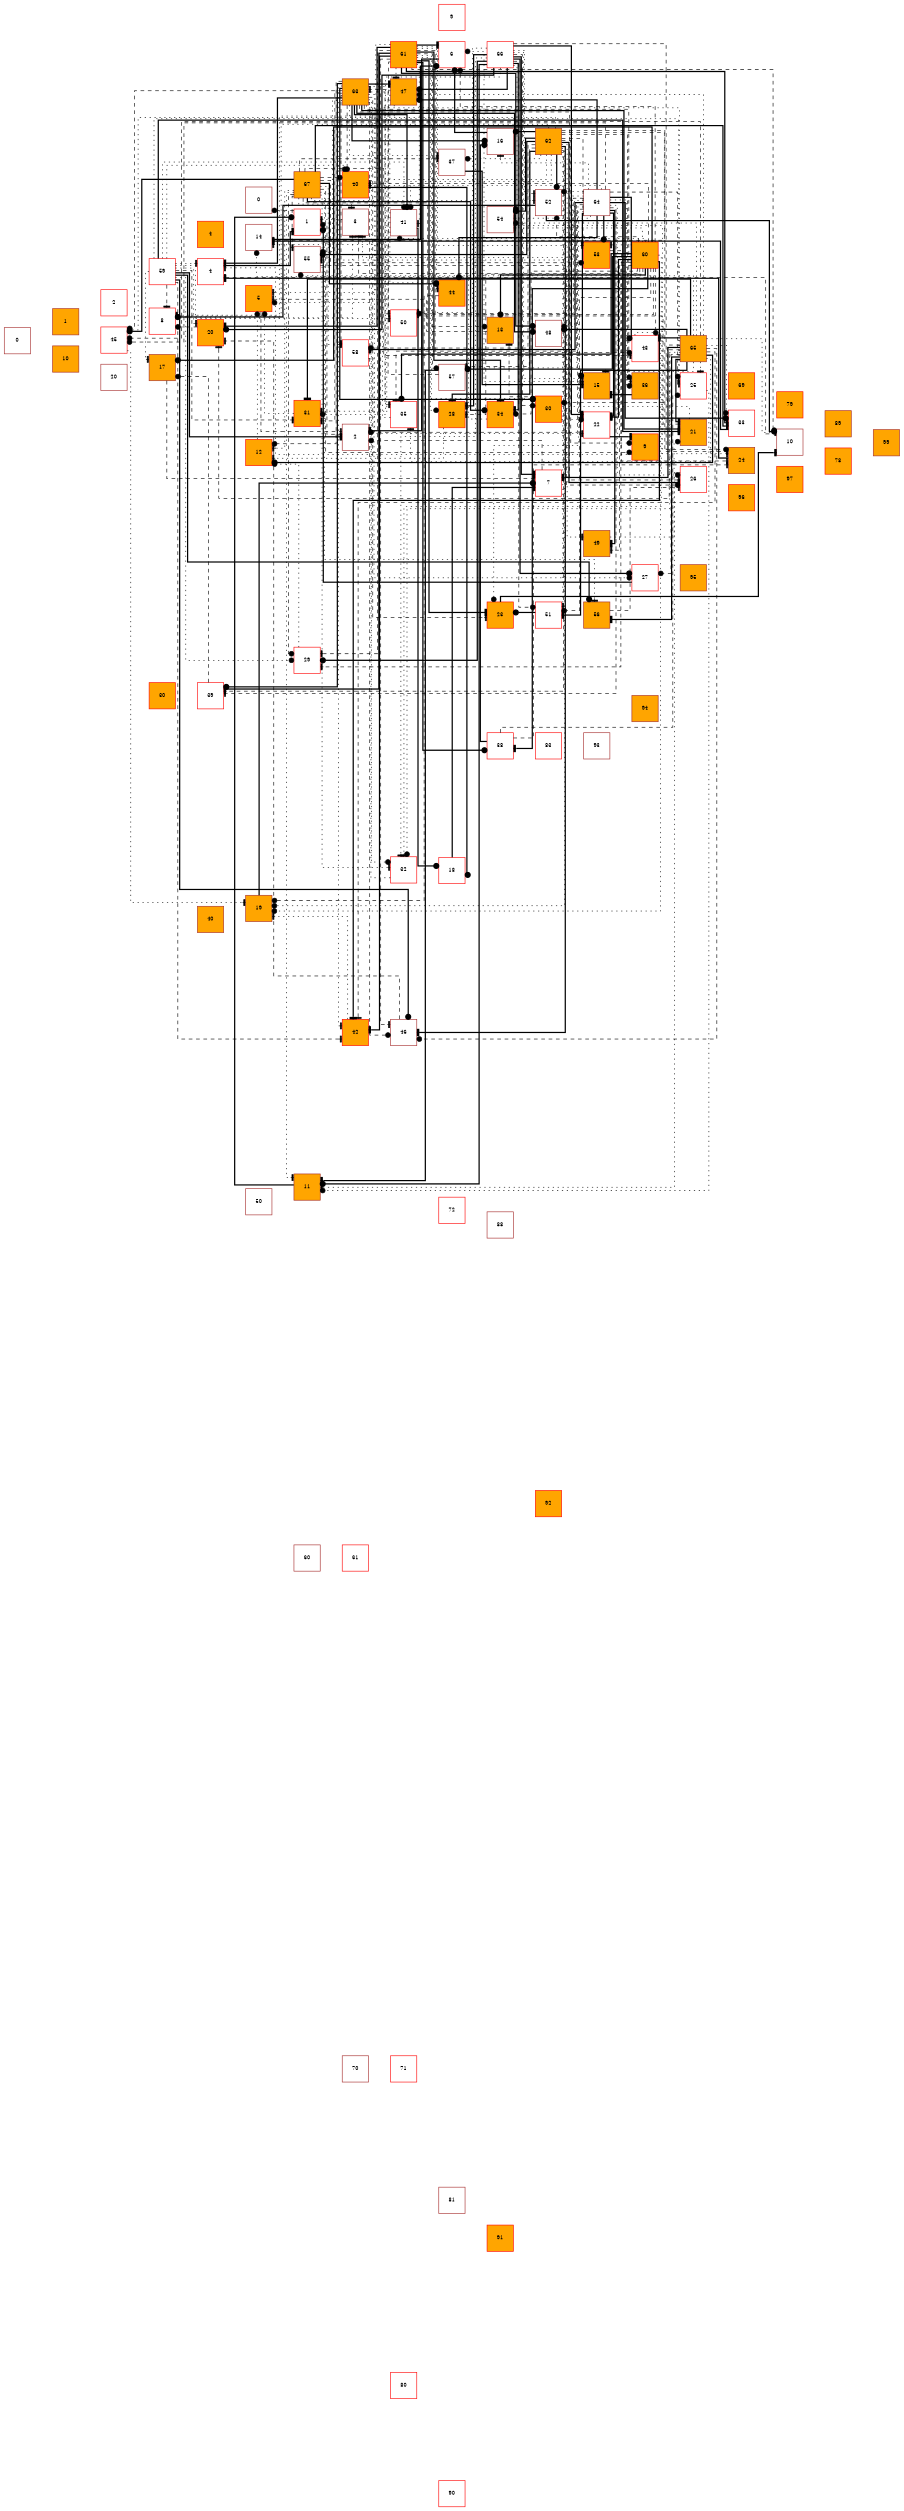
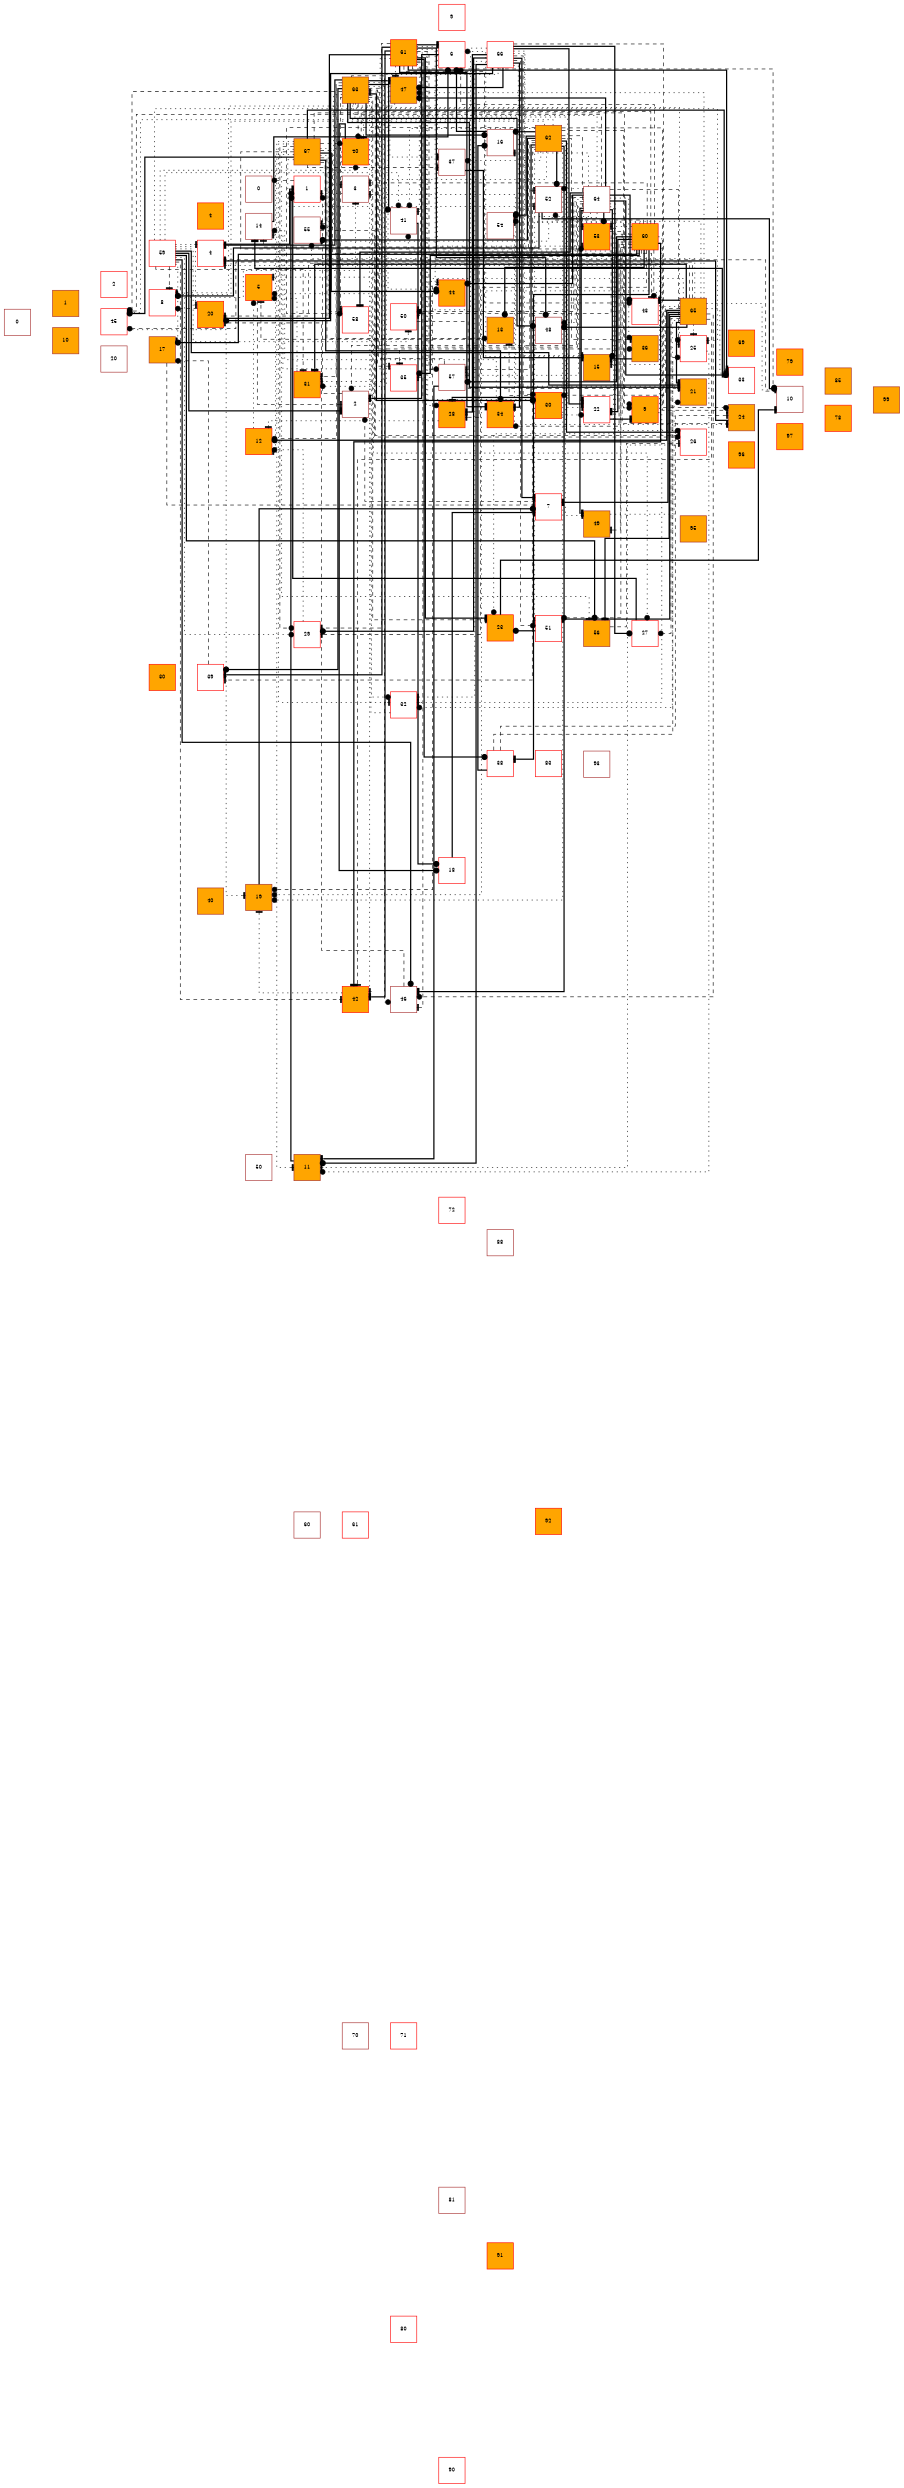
node "89": label "89" -> "85"
edge "64" -> "39": removed
node "94": removed
